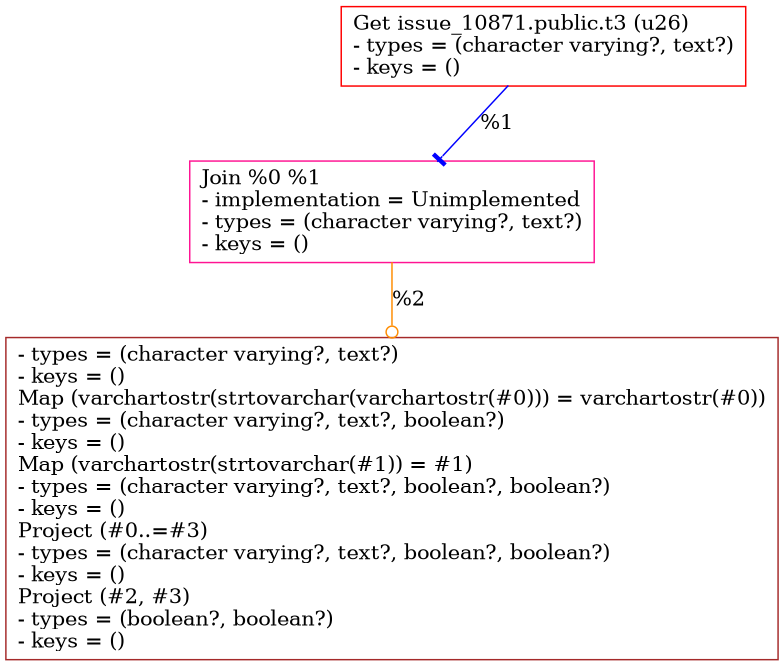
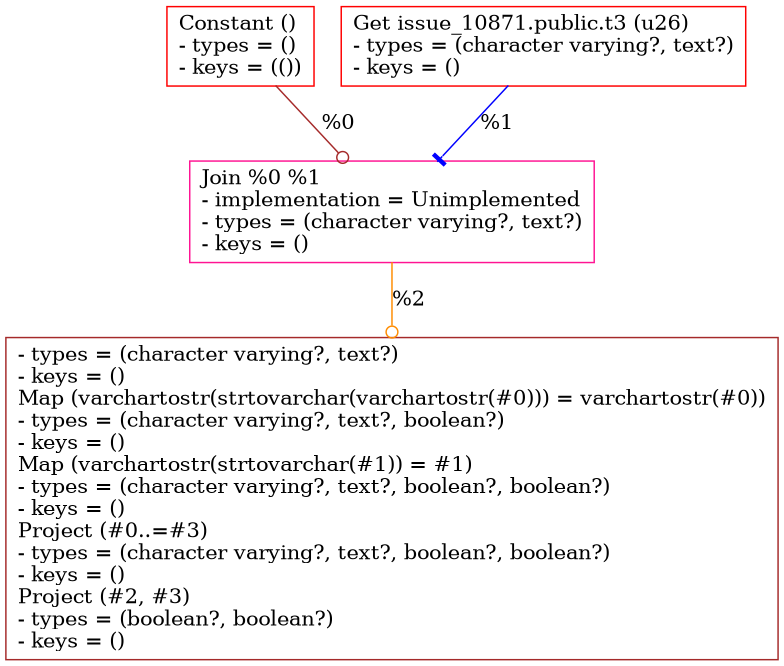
node "Constant () - types = () - keys = (())": added
